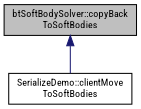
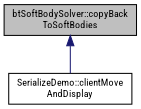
node "SerializeDemo::clientMove ToSoftBodies": label "SerializeDemo::clientMove ToSoftBodies" -> "SerializeDemo::clientMove AndDisplay"
